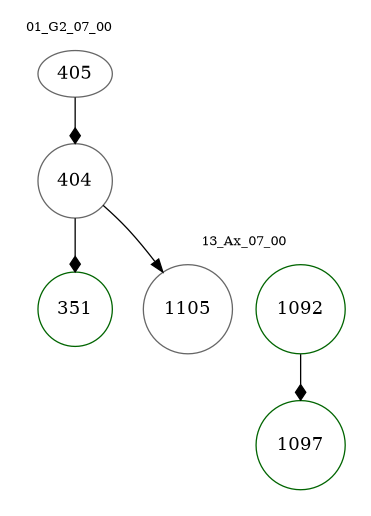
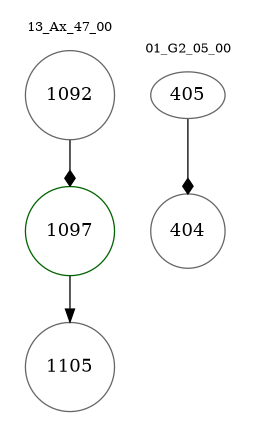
cluster "01_G2_07_00": label "01_G2_07_00" -> "01_G2_05_00"
cluster "13_Ax_07_00": label "13_Ax_07_00" -> "13_Ax_47_00"
edge "404" -> "1105": now "1097" -> "1105"
node "351": removed
node "1092": color darkgreen -> gray40
